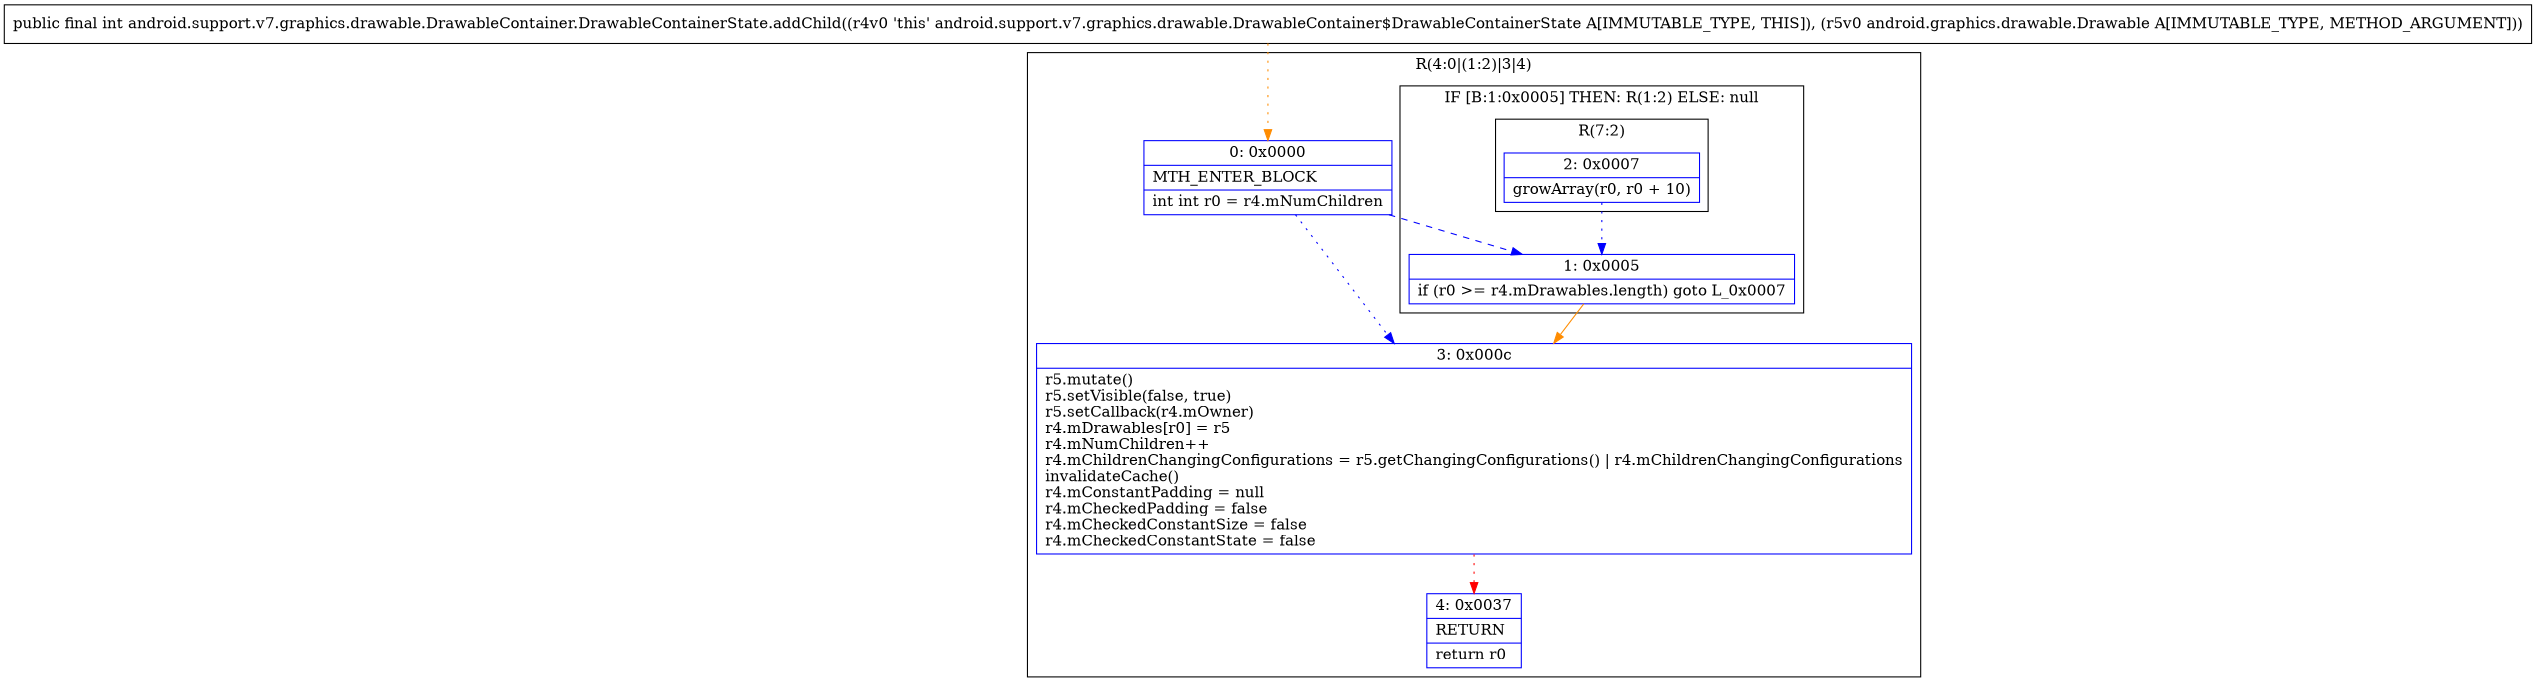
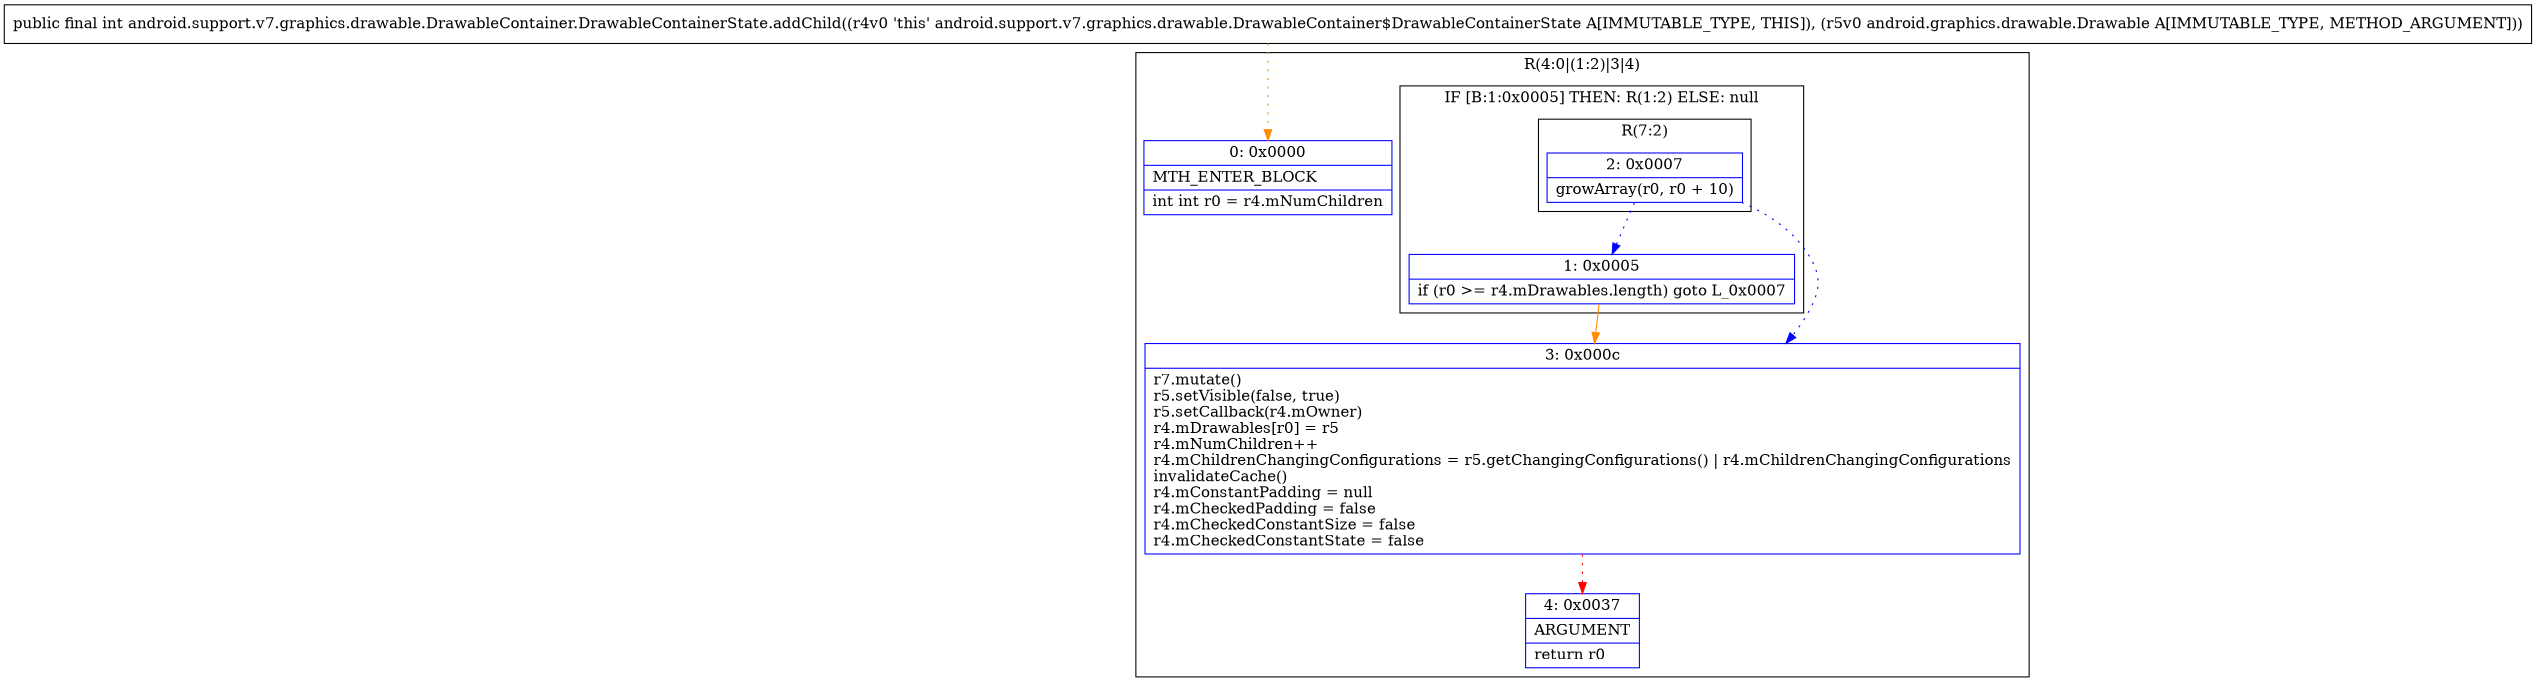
edge "0: 0x0000" -> "1: 0x0005": removed
edge "0: 0x0000" -> "3: 0x000c": now "2: 0x0007" -> "3: 0x000c"
node "3: 0x000c": text "r5.mutate()" -> "r7.mutate()"
node "4: 0x0037": text "RETURN" -> "ARGUMENT"
